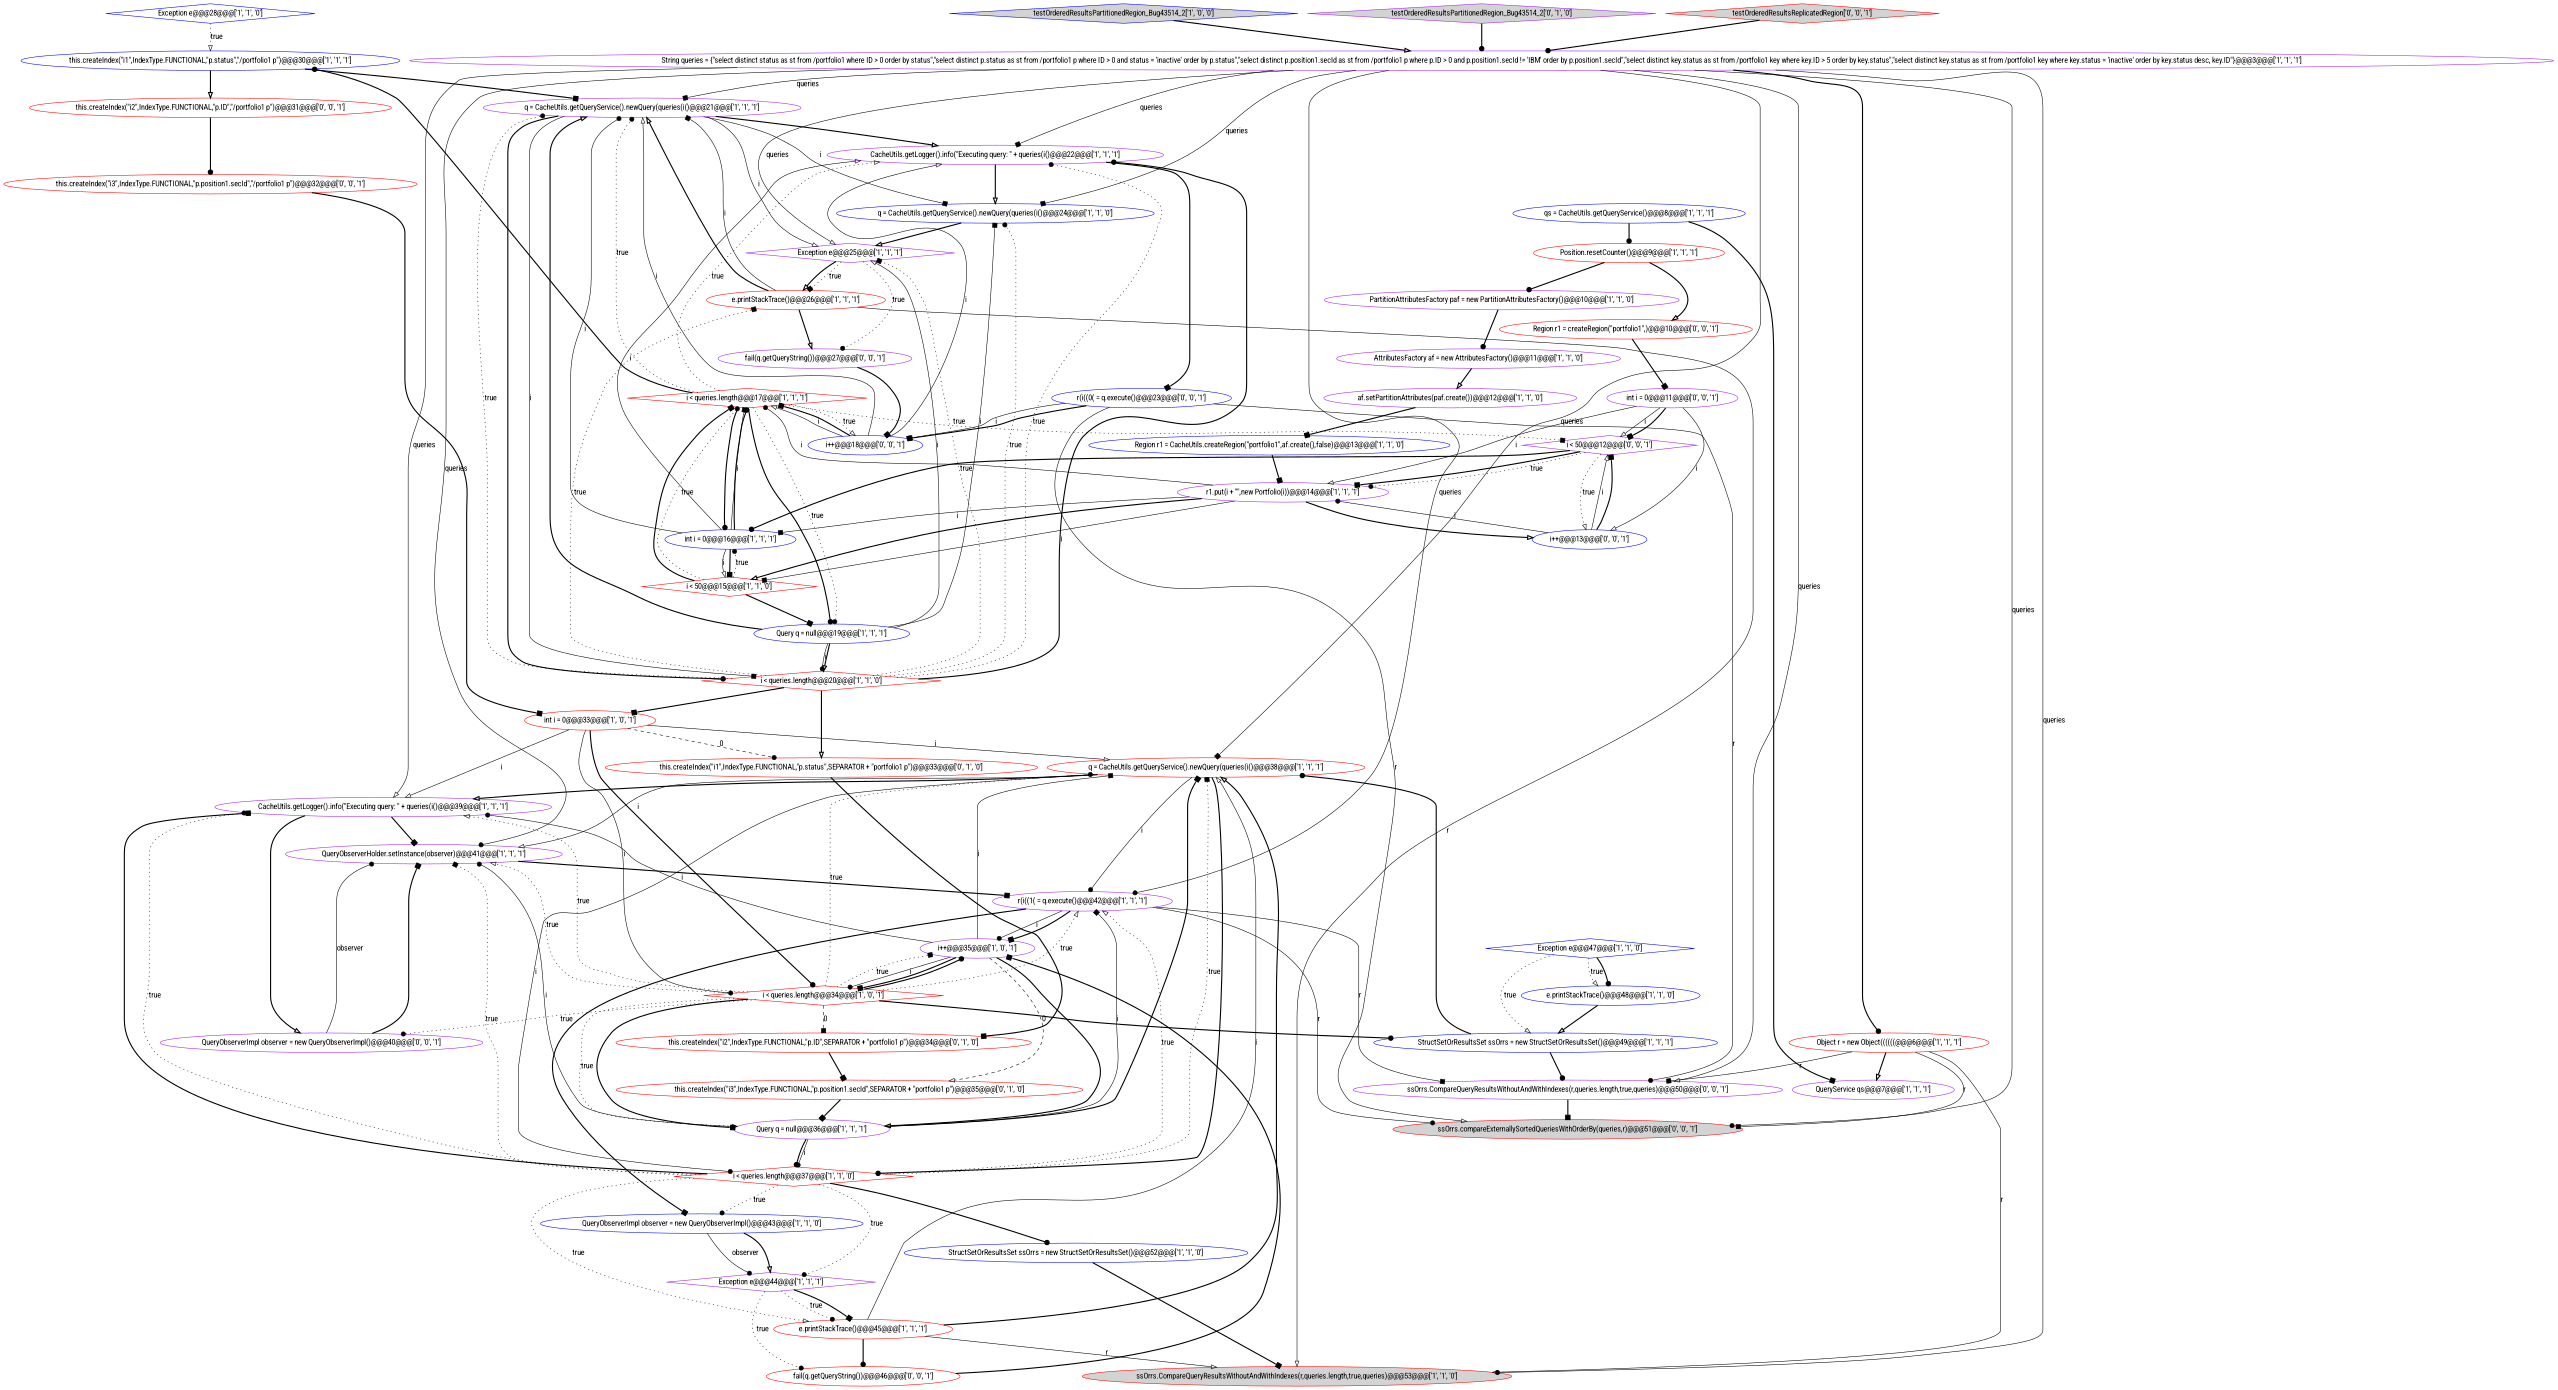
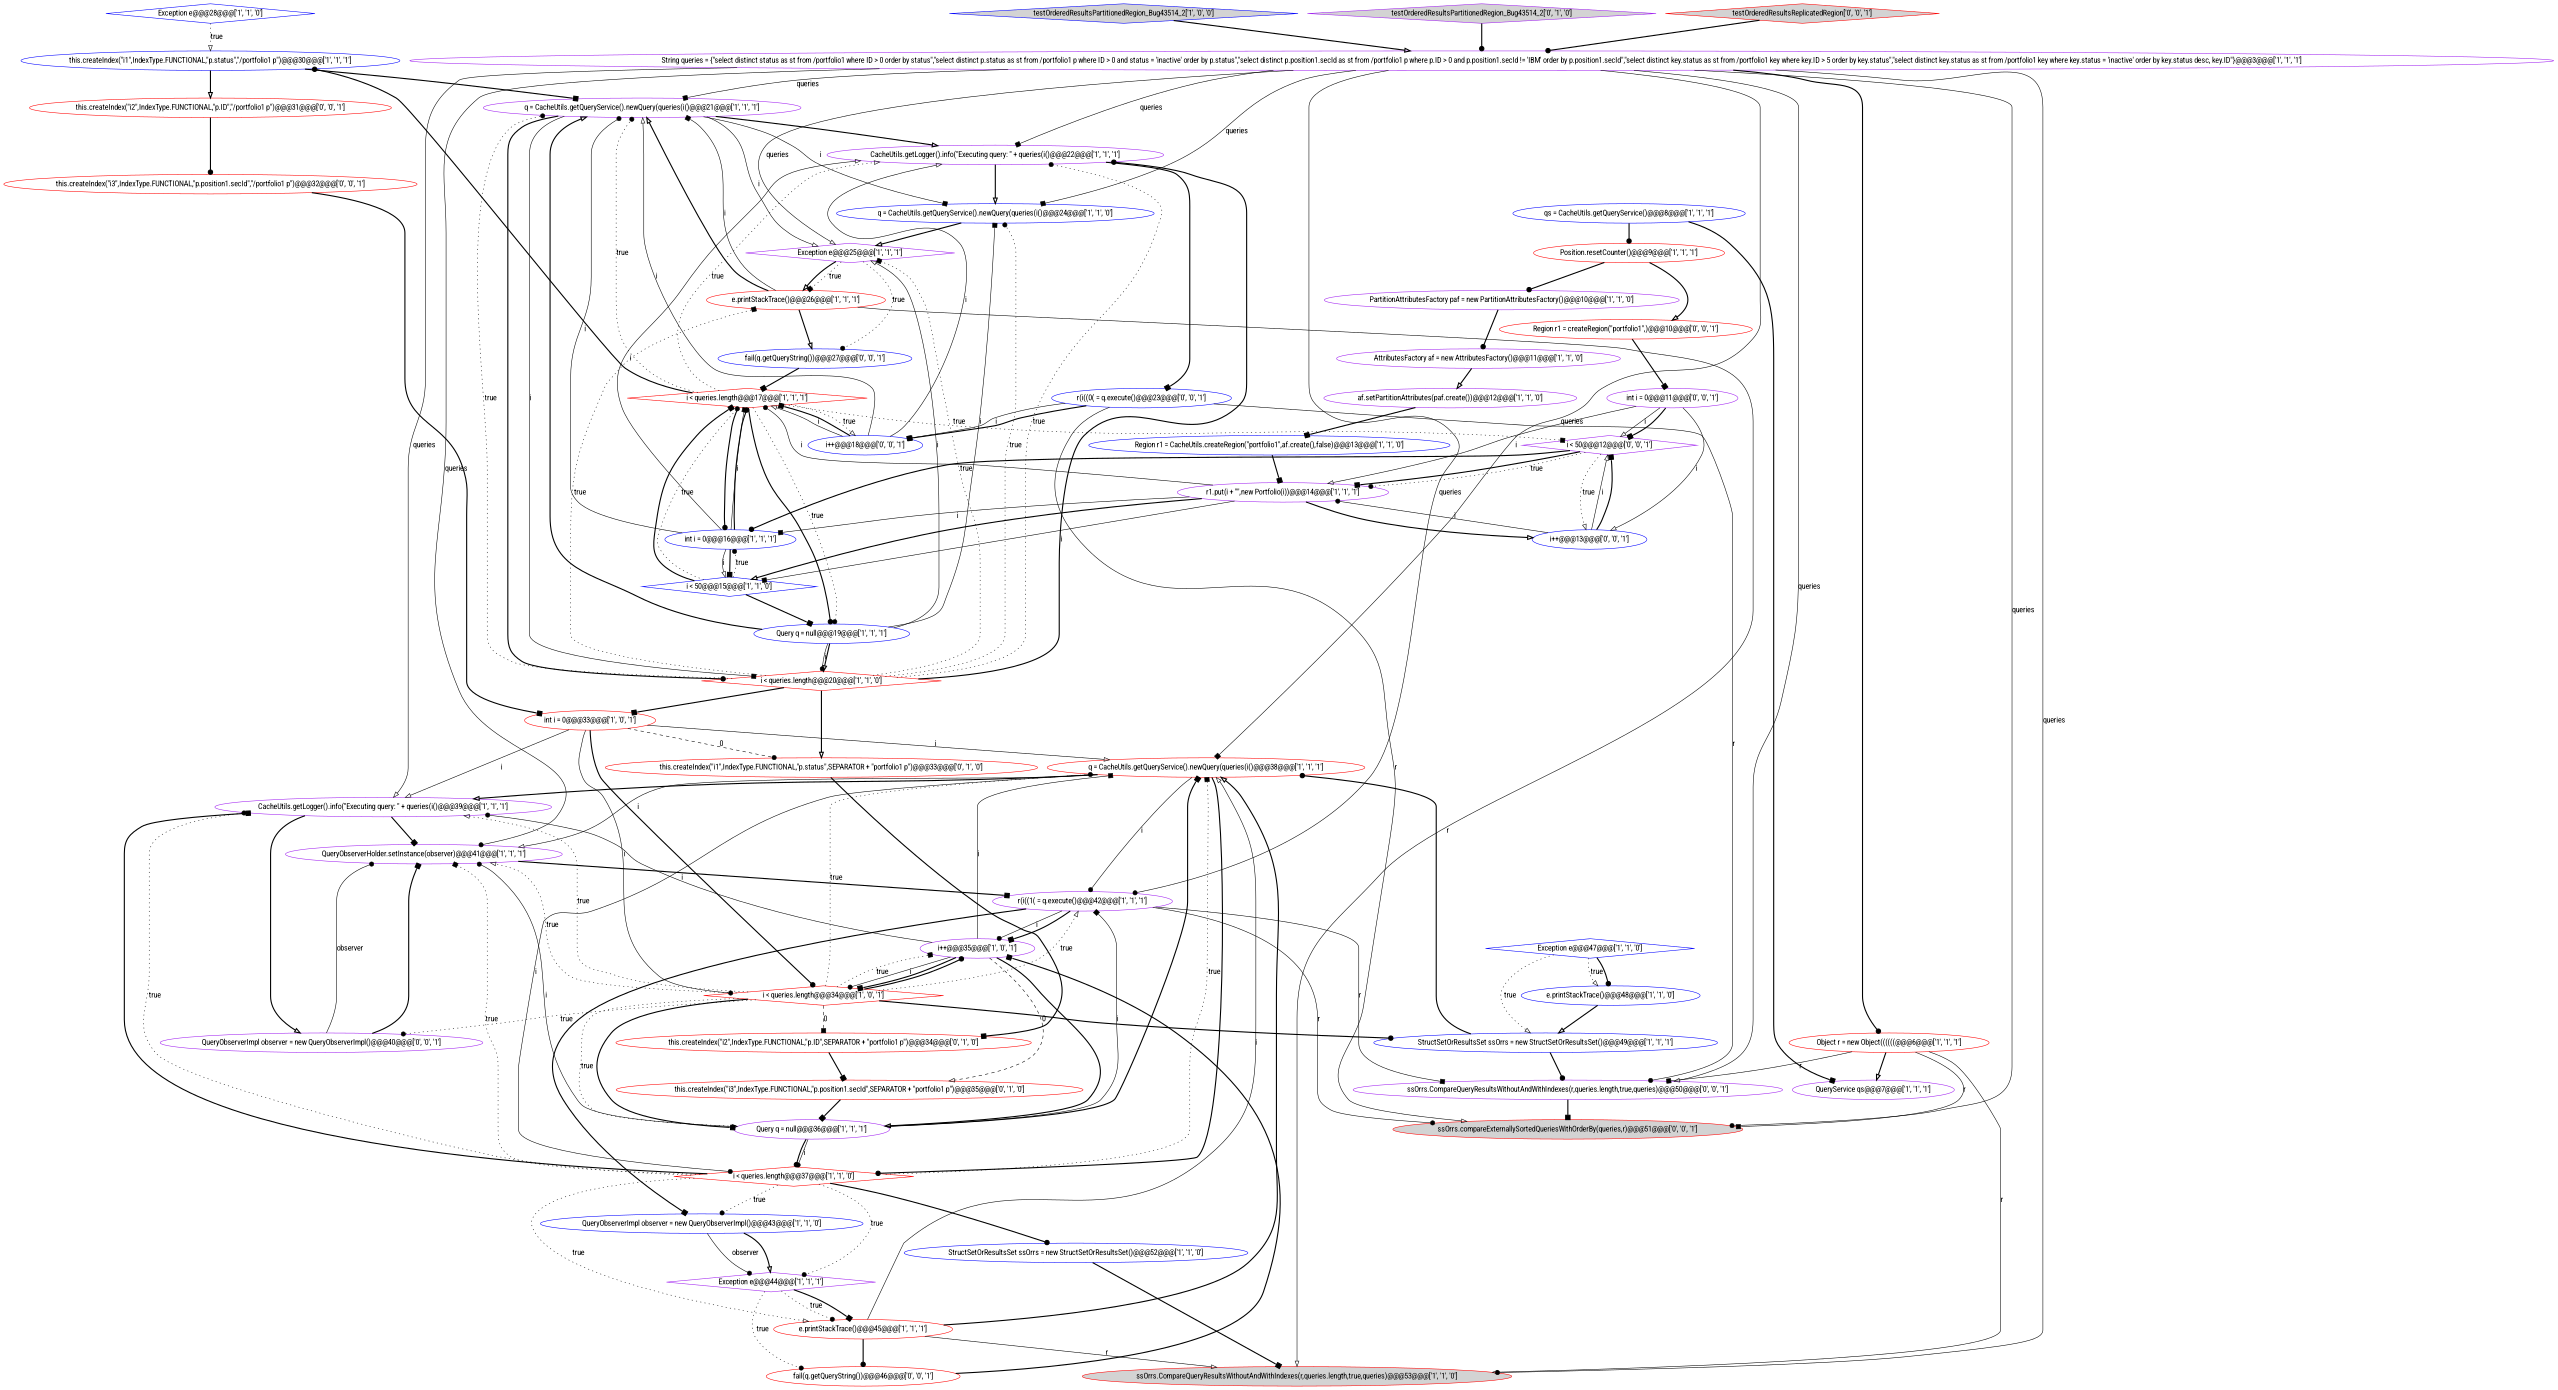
node "fail(q.getQueryString())@@@27@@@['0', '0', '1']": color purple -> blue
edge "fail(q.getQueryString())@@@27@@@['0', '0', '1']" -> "i++@@@18@@@['0', '0', '1']": now "fail(q.getQueryString())@@@27@@@['0', '0', '1']" -> "i < queries.length@@@17@@@['1', '1', '1']"
node "i < 50@@@15@@@['1', '1', '0']": color red -> blue
edge "i < queries.length@@@37@@@['1', '1', '0']" -> "r(i((1( = q.execute()@@@42@@@['1', '1', '1']": removed, label "true"
